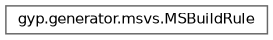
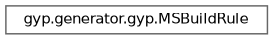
node "gyp.generator.msvs.MSBuildRule": label "gyp.generator.msvs.MSBuildRule" -> "gyp.generator.gyp.MSBuildRule"
